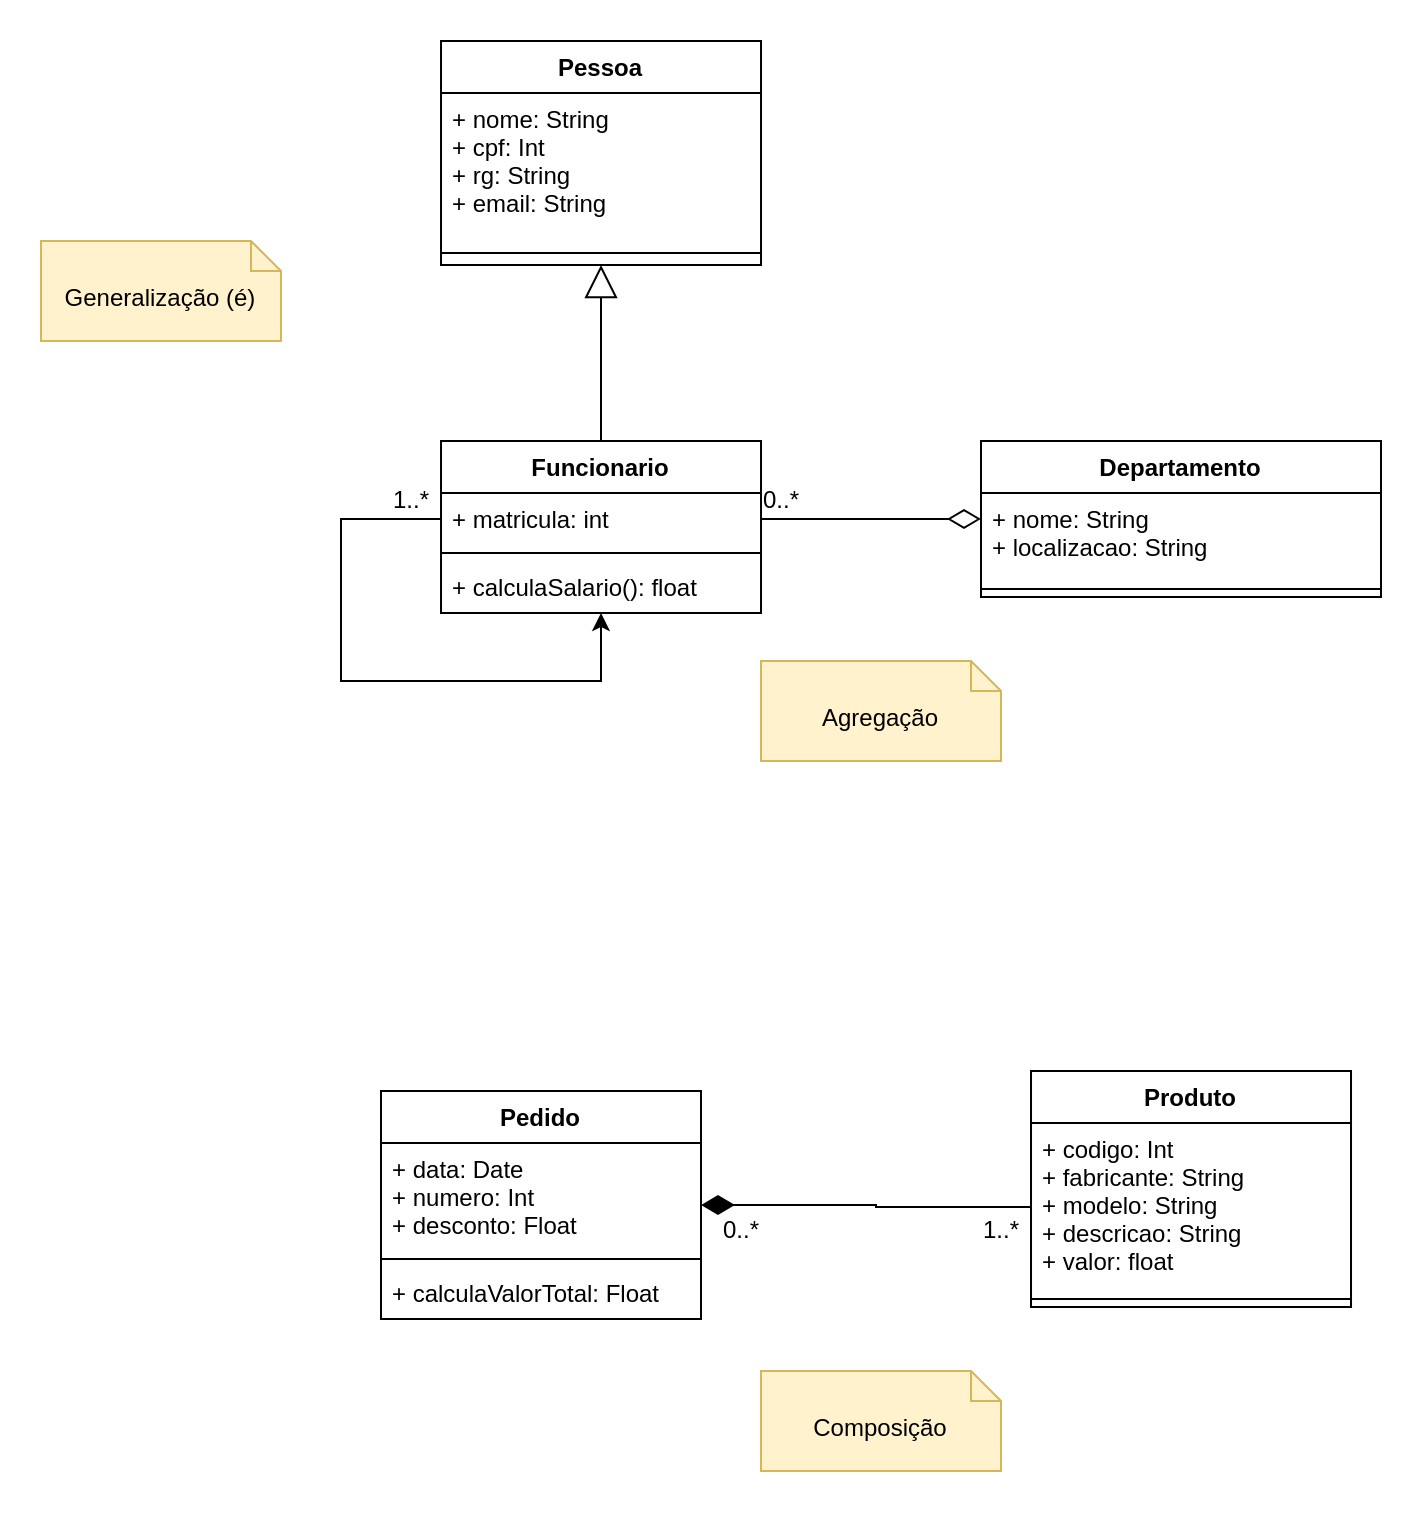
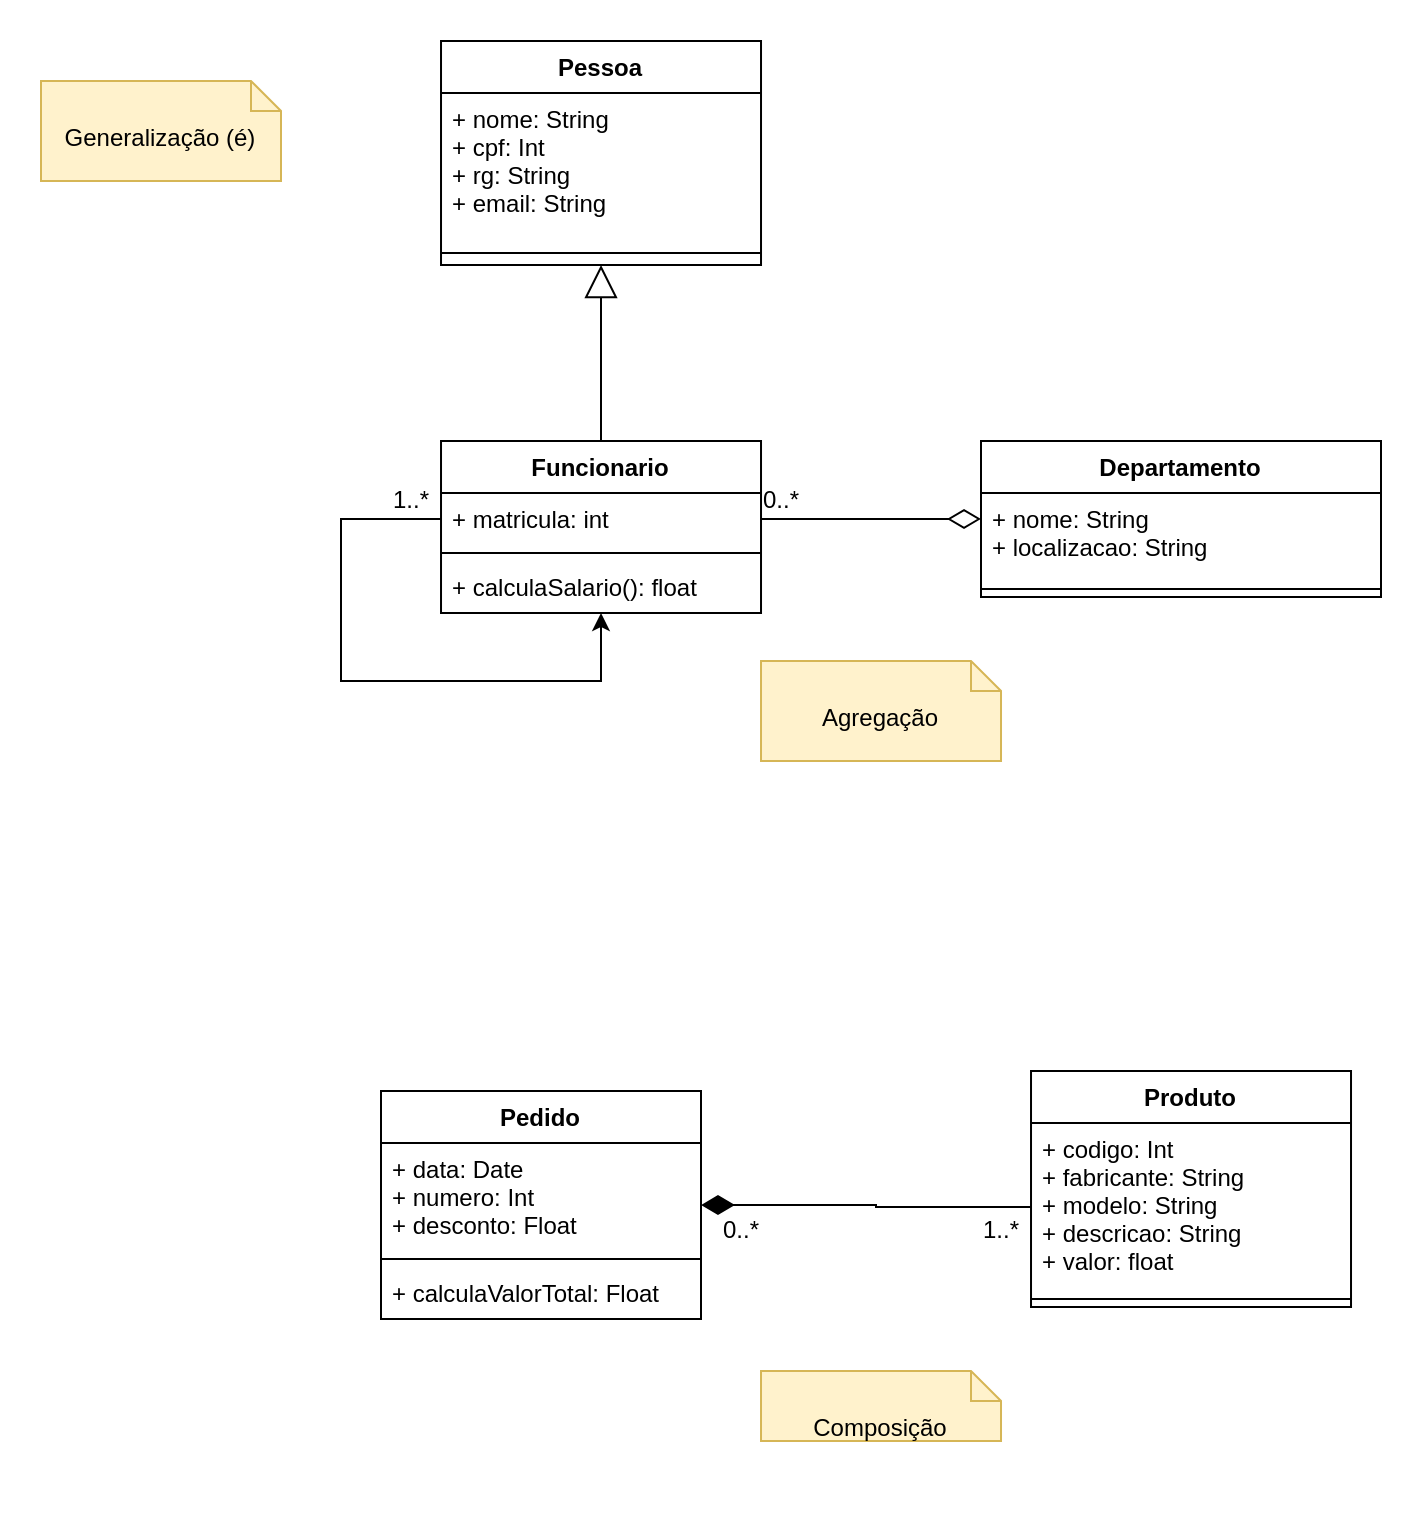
node "Generalização (é)": moved (161, 291) -> (161, 131)
node "Composição": size 240x100 -> 240x70
